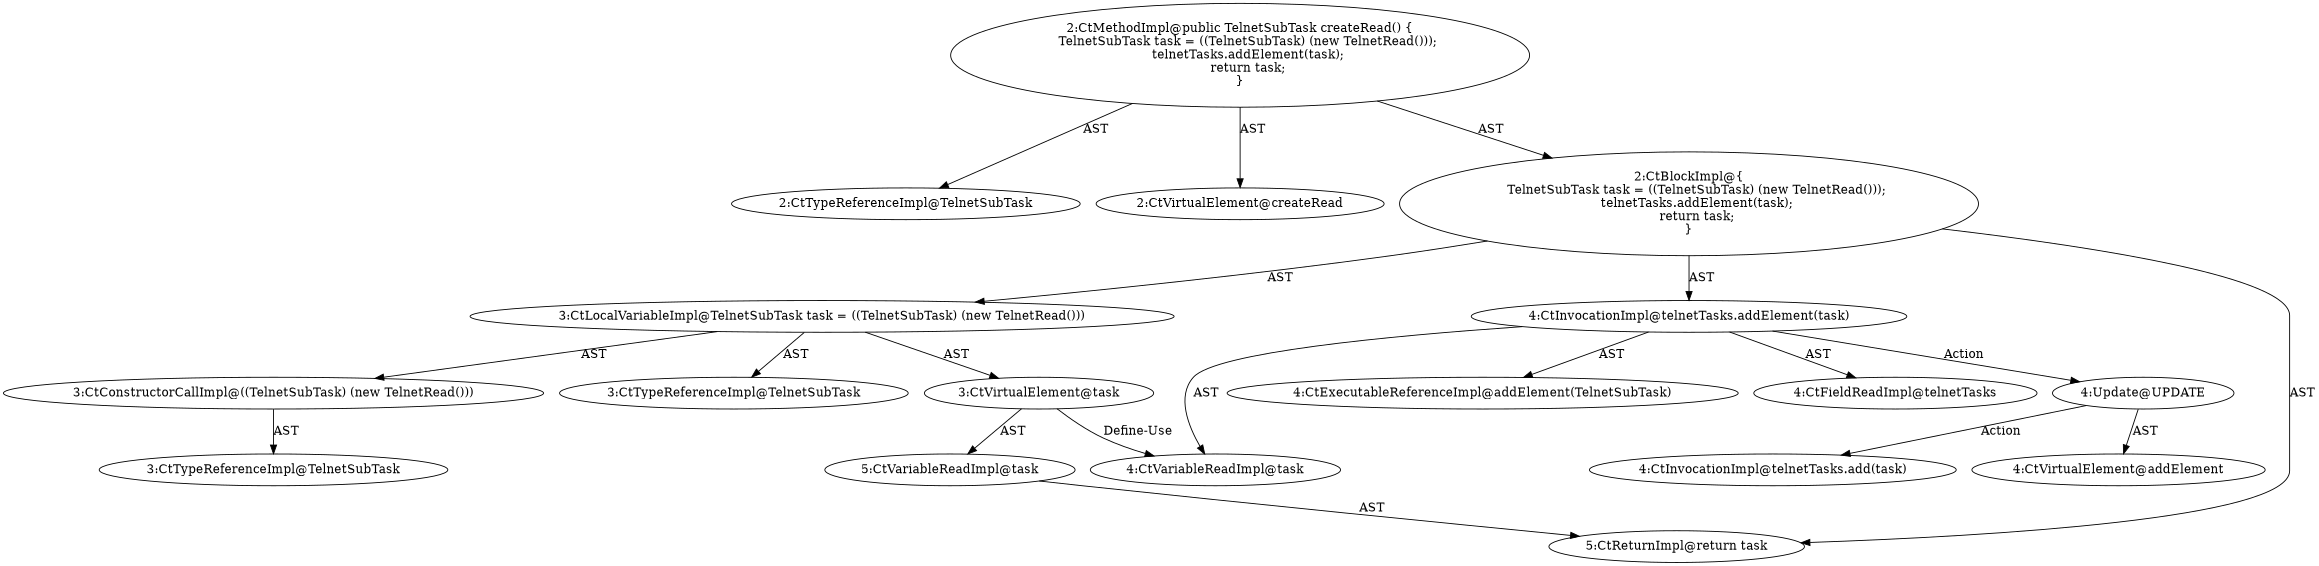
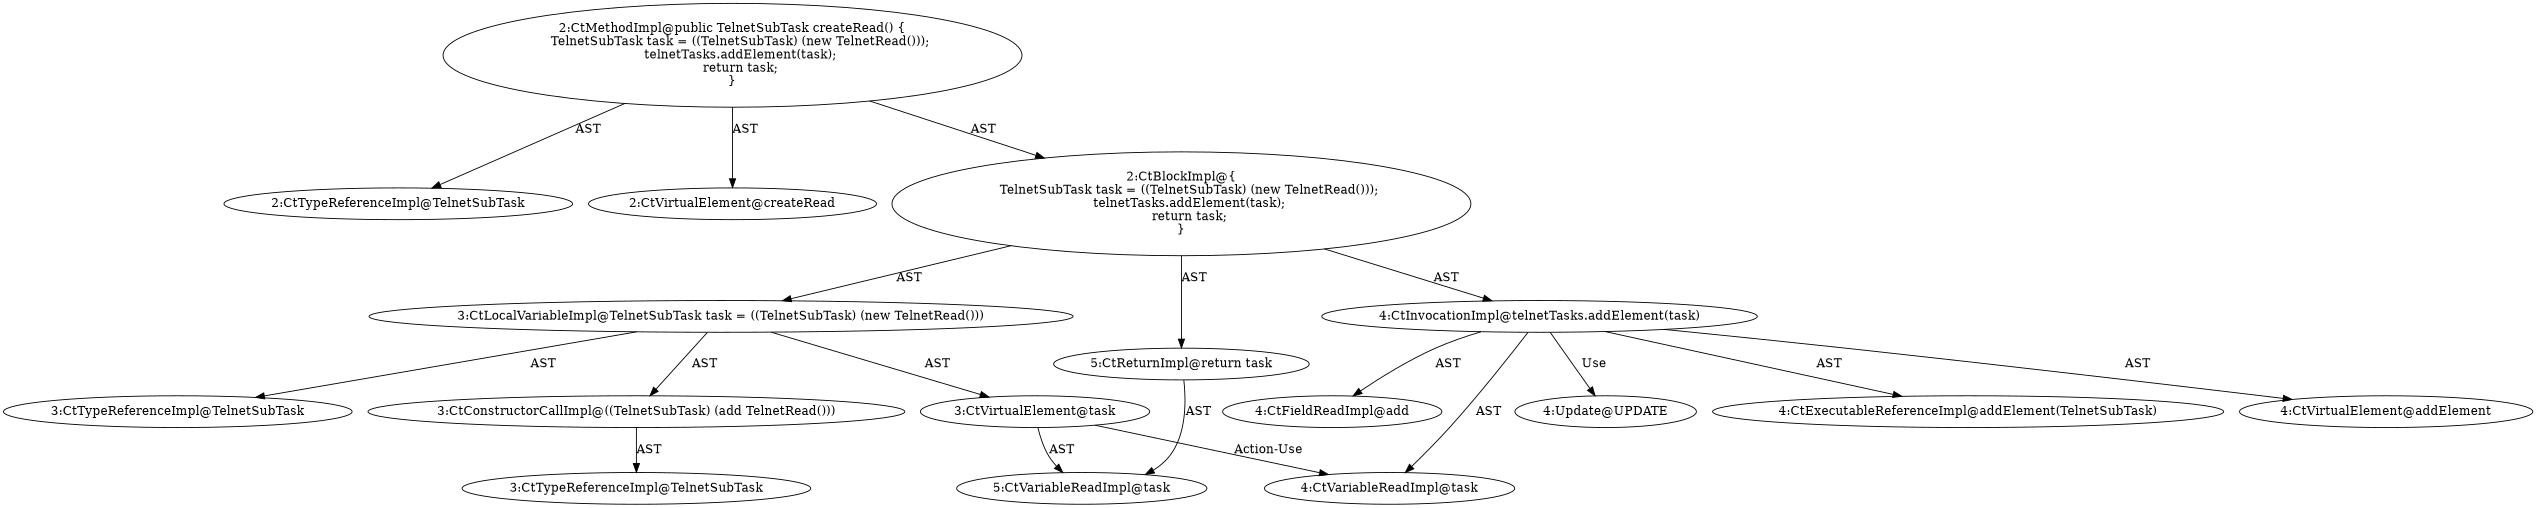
edge "4:CtInvocationImpl@telnetTasks.addElement(task)" -> "4:Update@UPDATE": label "Action" -> "Use"
node "3:CtConstructorCallImpl@((TelnetSubTask) (new TelnetRead()))": label "3:CtConstructorCallImpl@((TelnetSubTask) (new TelnetRead()))" -> "3:CtConstructorCallImpl@((TelnetSubTask) (add TelnetRead()))"
node "4:CtFieldReadImpl@telnetTasks": label "4:CtFieldReadImpl@telnetTasks" -> "4:CtFieldReadImpl@add"
edge "4:Update@UPDATE" -> "4:CtVirtualElement@addElement": now "4:CtInvocationImpl@telnetTasks.addElement(task)" -> "4:CtVirtualElement@addElement"
edge "3:CtVirtualElement@task" -> "4:CtVariableReadImpl@task": label "Define-Use" -> "Action-Use"
node "4:CtInvocationImpl@telnetTasks.add(task)": removed
edge "5:CtVariableReadImpl@task" -> "5:CtReturnImpl@return task": reversed
